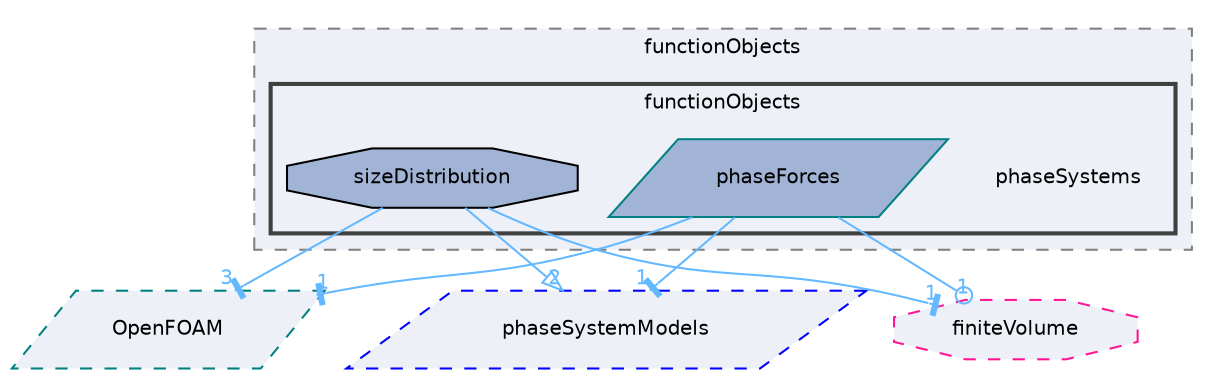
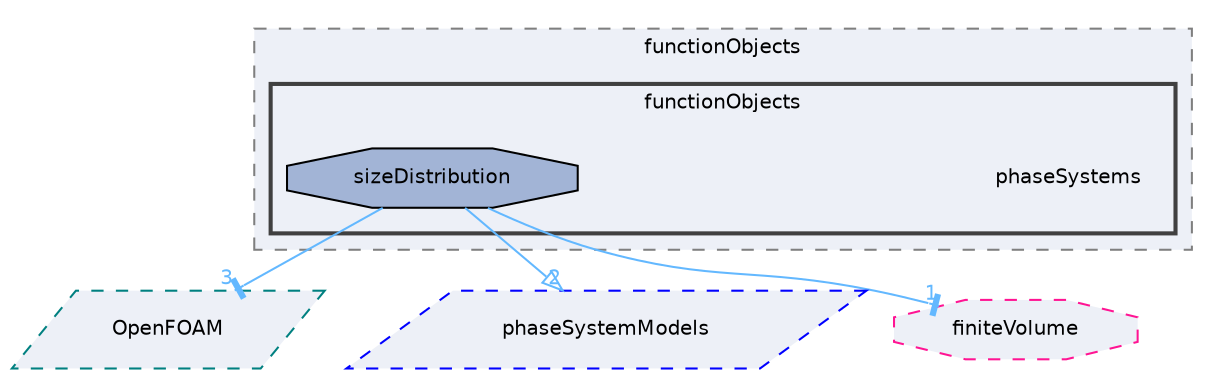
node "phaseForces": removed
